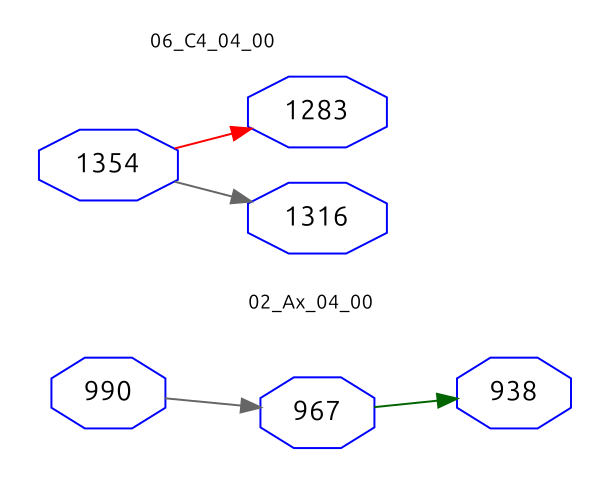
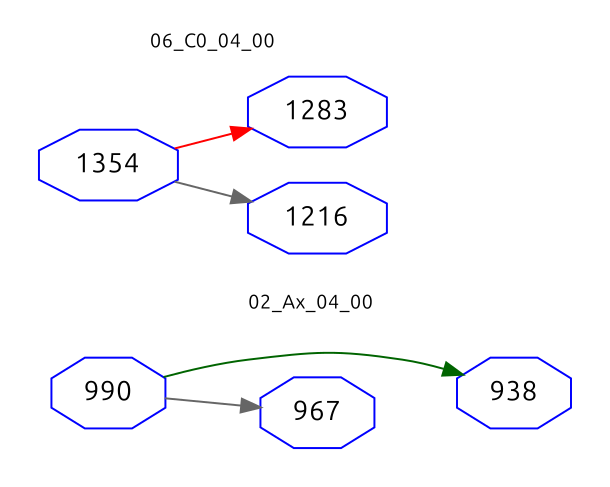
cluster "06_C4_04_00": label "06_C4_04_00" -> "06_C0_04_00"
node "1316": label "1316" -> "1216"
edge "967" -> "938": now "990" -> "938"
